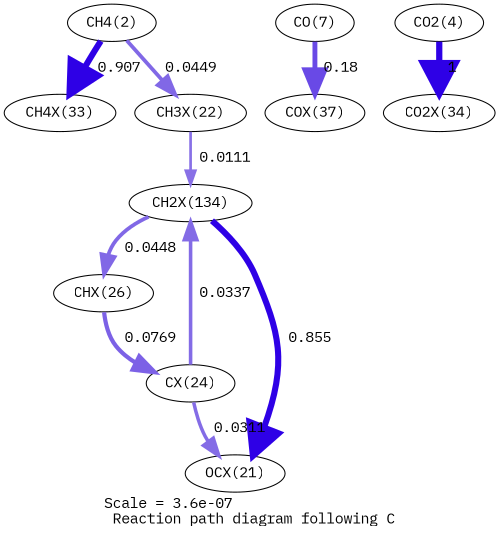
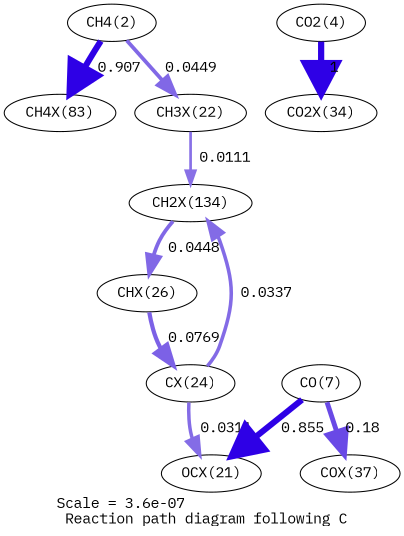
node "CH4X(33)": label "CH4X(33)" -> "CH4X(83)"
edge "CH2X(134)" -> "OCX(21)": now "CO(7)" -> "OCX(21)"
